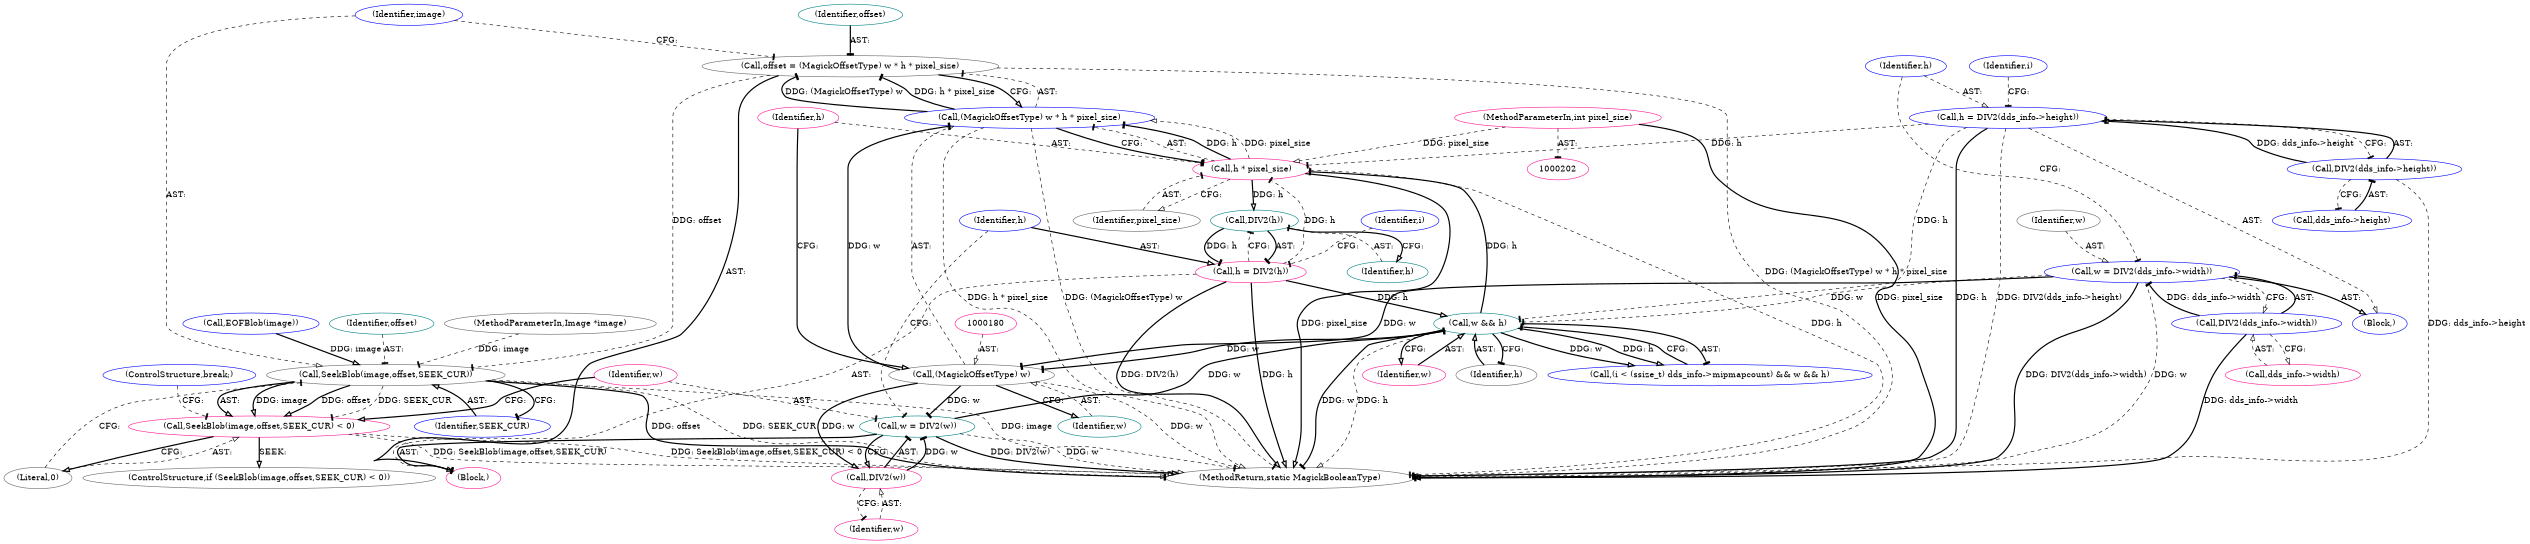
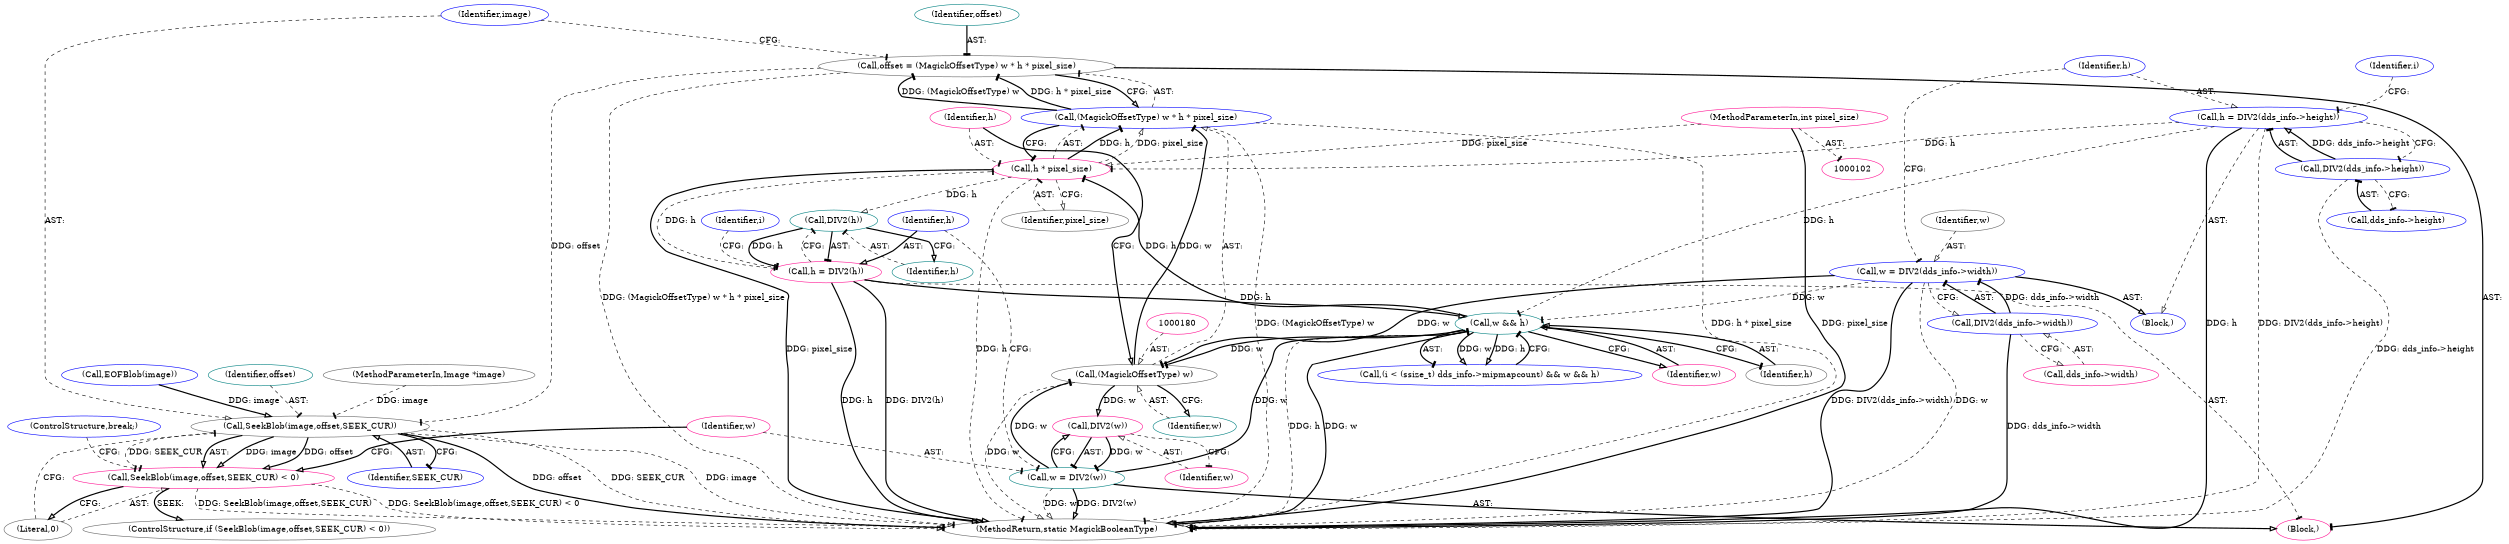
node "1000202": label "1000202" -> "1000102"
edge "(Call,h * pixel_size)" -> "(Call,DIV2(h))": style bold -> dashed
edge "(Call,(MagickOffsetType) w)" -> "(Call,w = DIV2(w))": reversed
